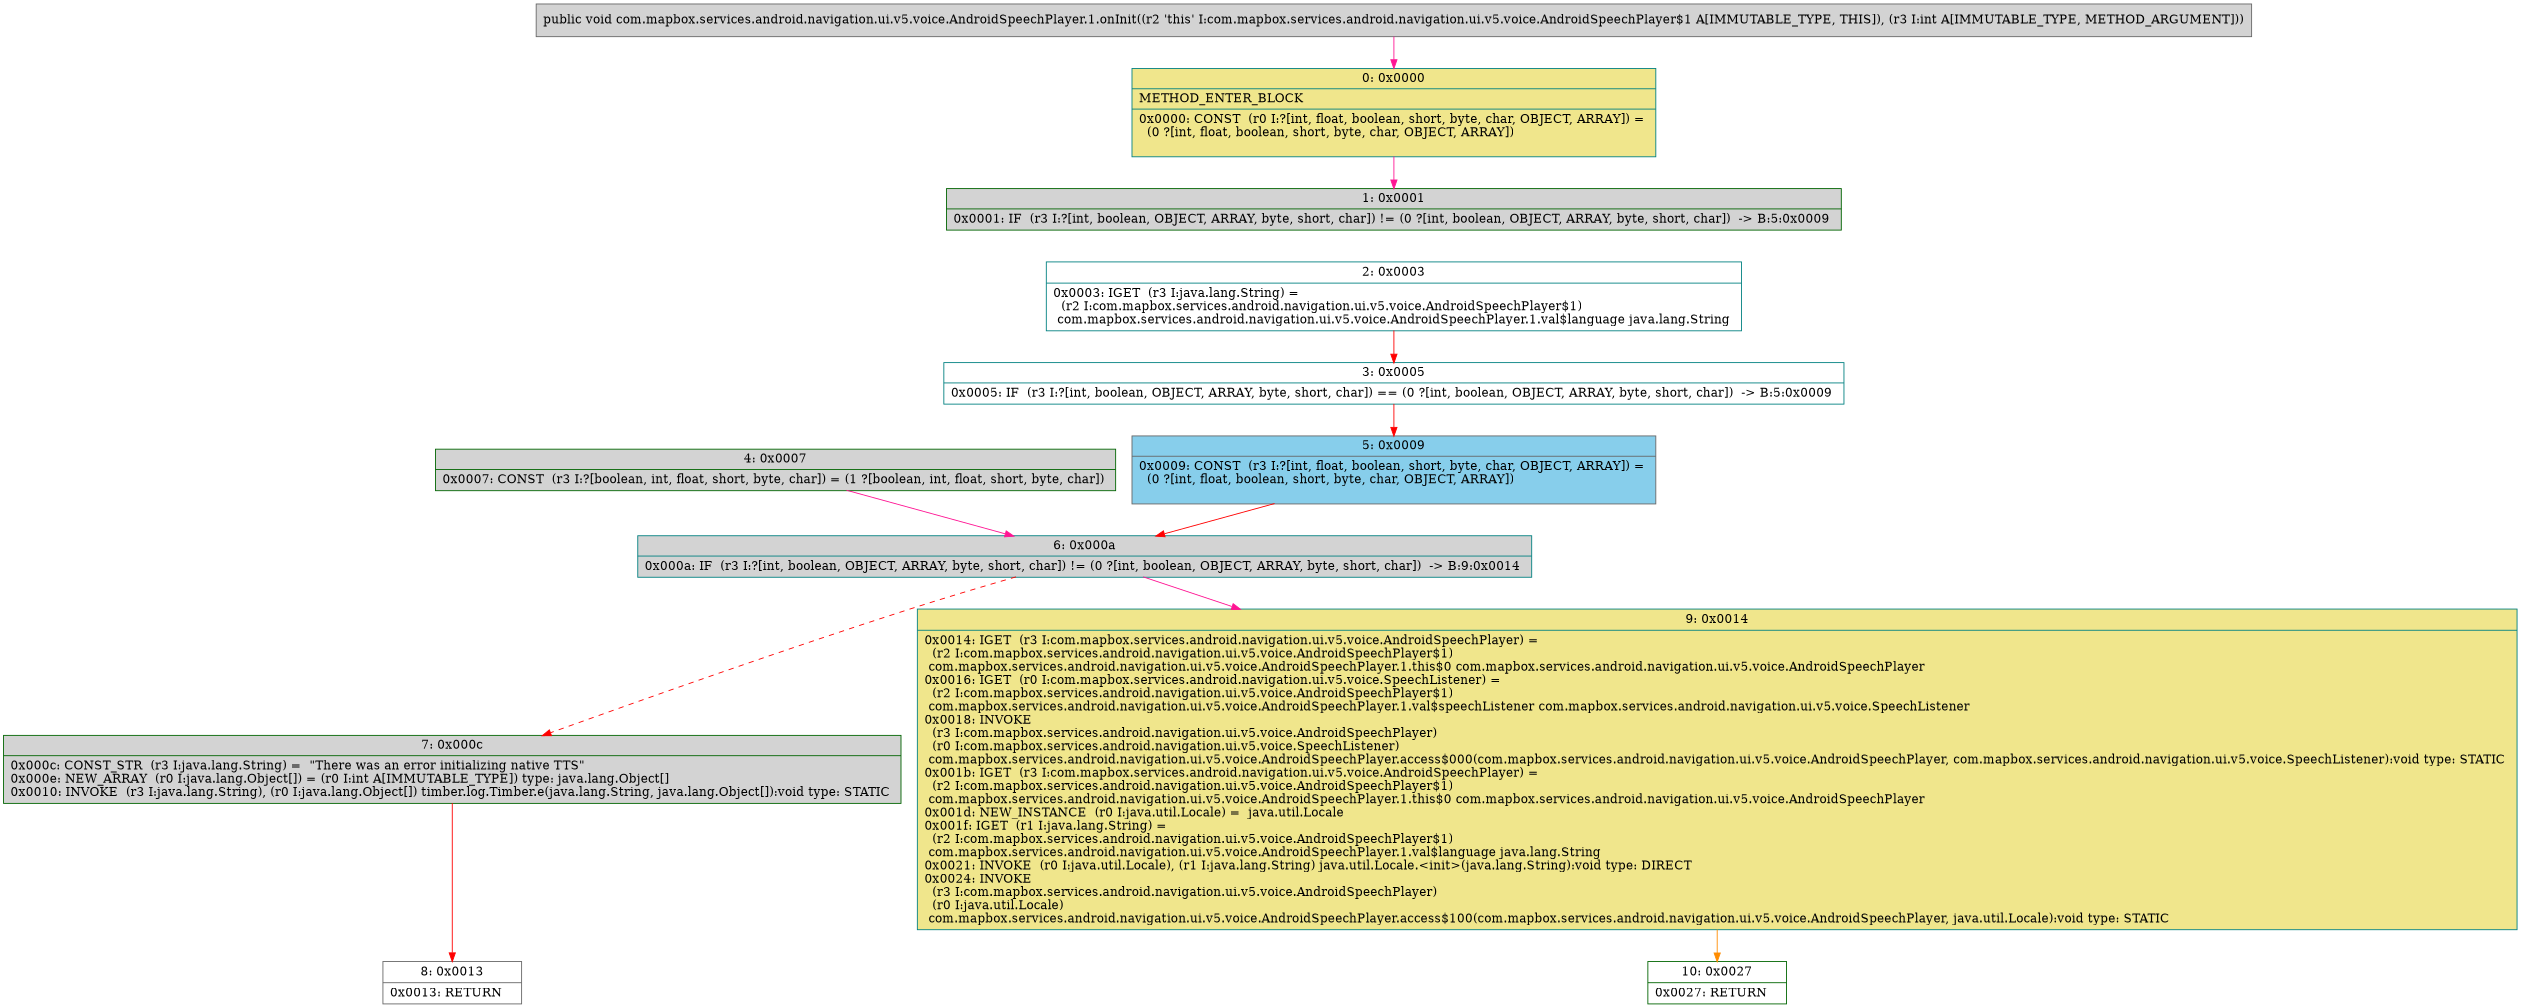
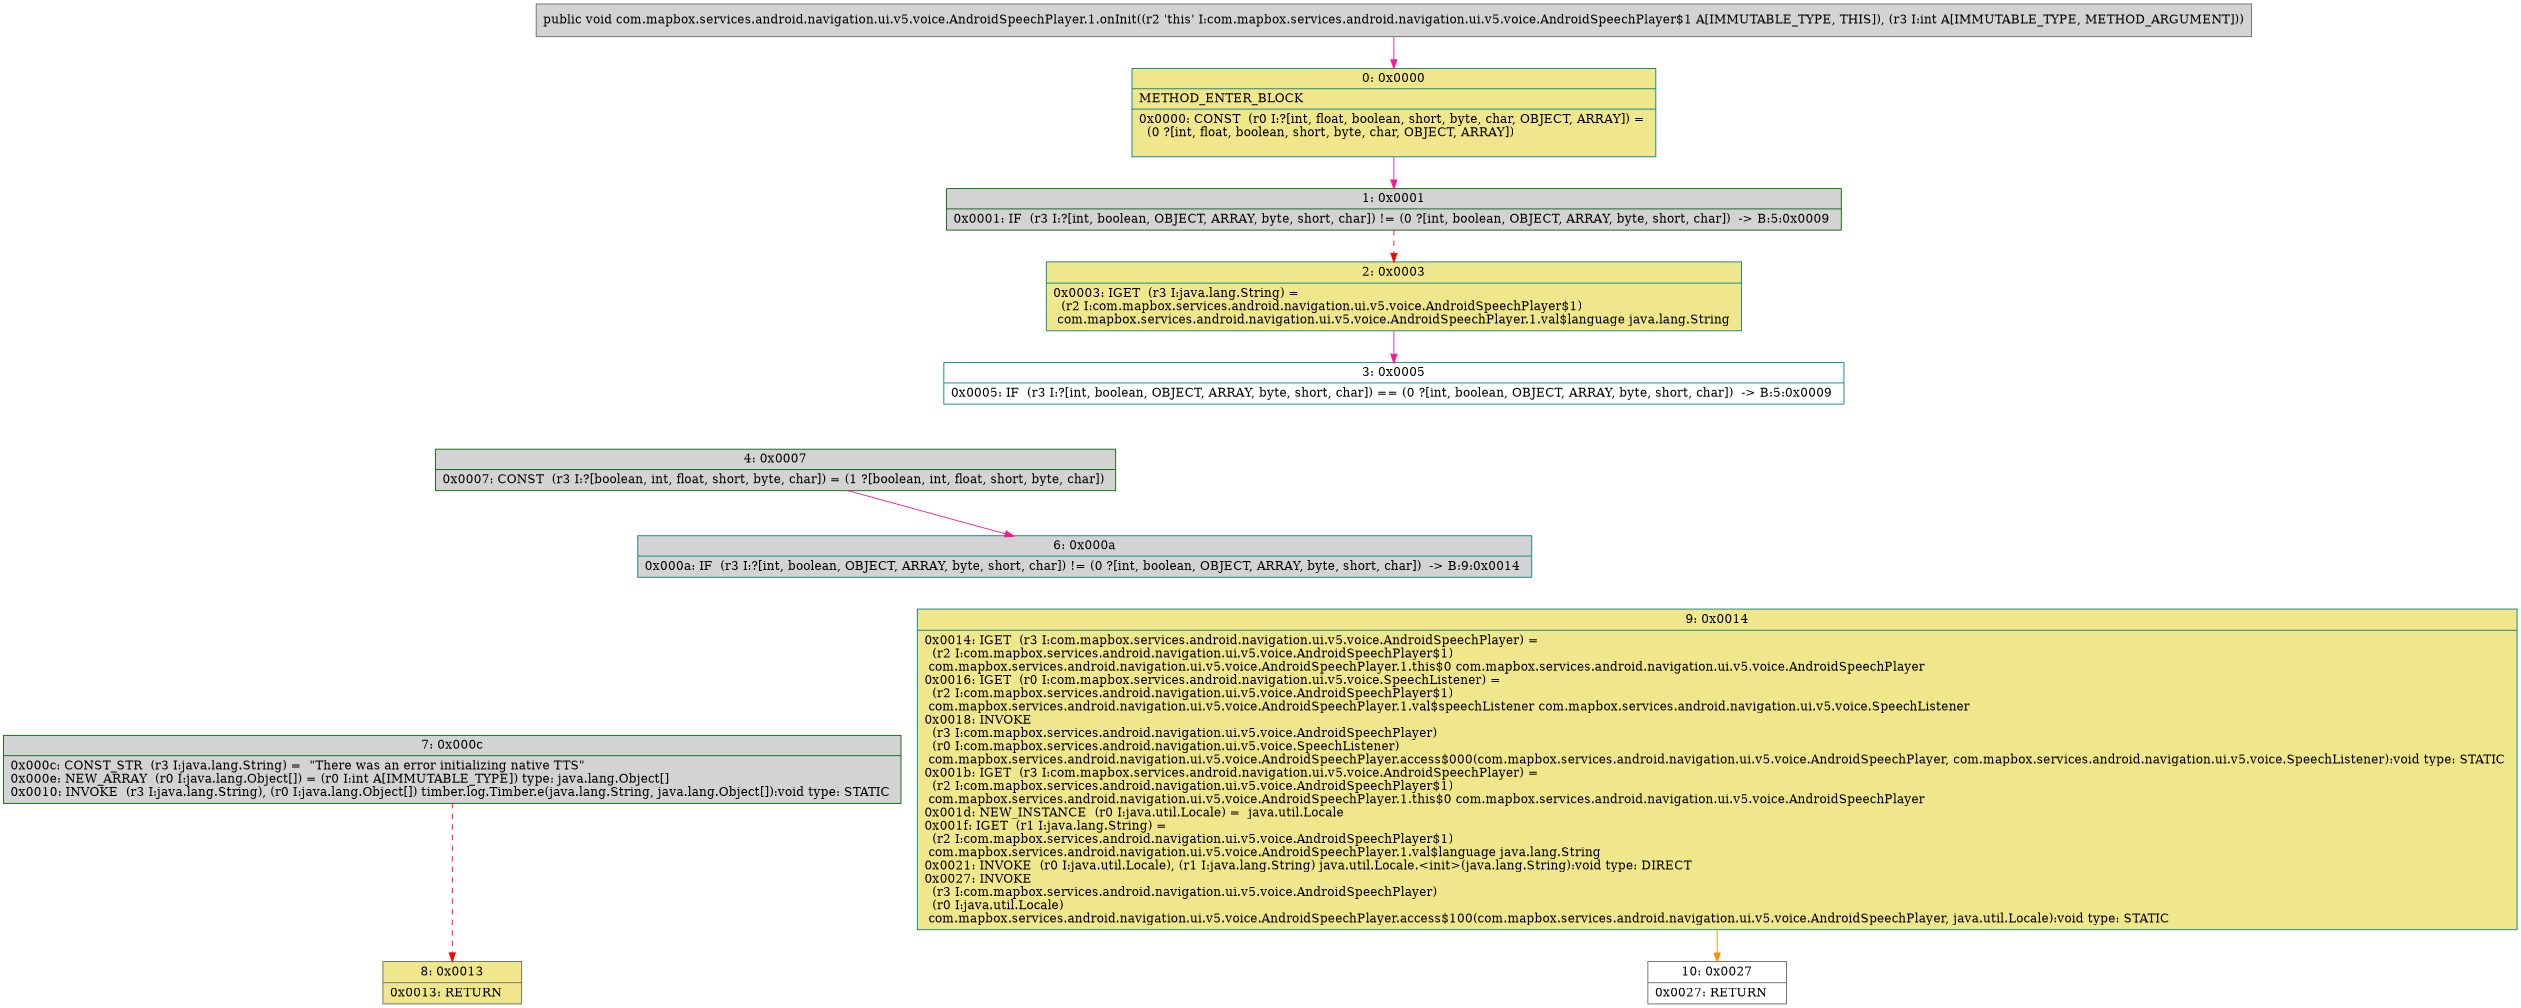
edge "1: 0x0001" -> "2: 0x0003": added
node "2: 0x0003": fillcolor white -> khaki
edge "2: 0x0003" -> "3: 0x0005": color red -> deeppink
node "5: 0x0009": removed
edge "6: 0x000a" -> "9: 0x0014": removed
edge "6: 0x000a" -> "7: 0x000c": removed
edge "7: 0x000c" -> "8: 0x0013": style solid -> dashed
node "9: 0x0014": text "0x0024: INVOKE" -> "0x0027: INVOKE"
node "8: 0x0013": fillcolor white -> khaki
node "10: 0x0027": color darkgreen -> gray40
